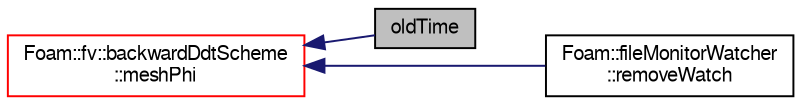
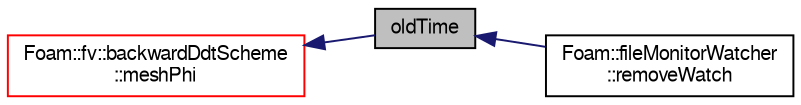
edge "Foam::fileMonitorWatcher ::removeWatch" -> "Foam::fv::backwardDdtScheme ::meshPhi": now "Foam::fileMonitorWatcher ::removeWatch" -> "oldTime"
